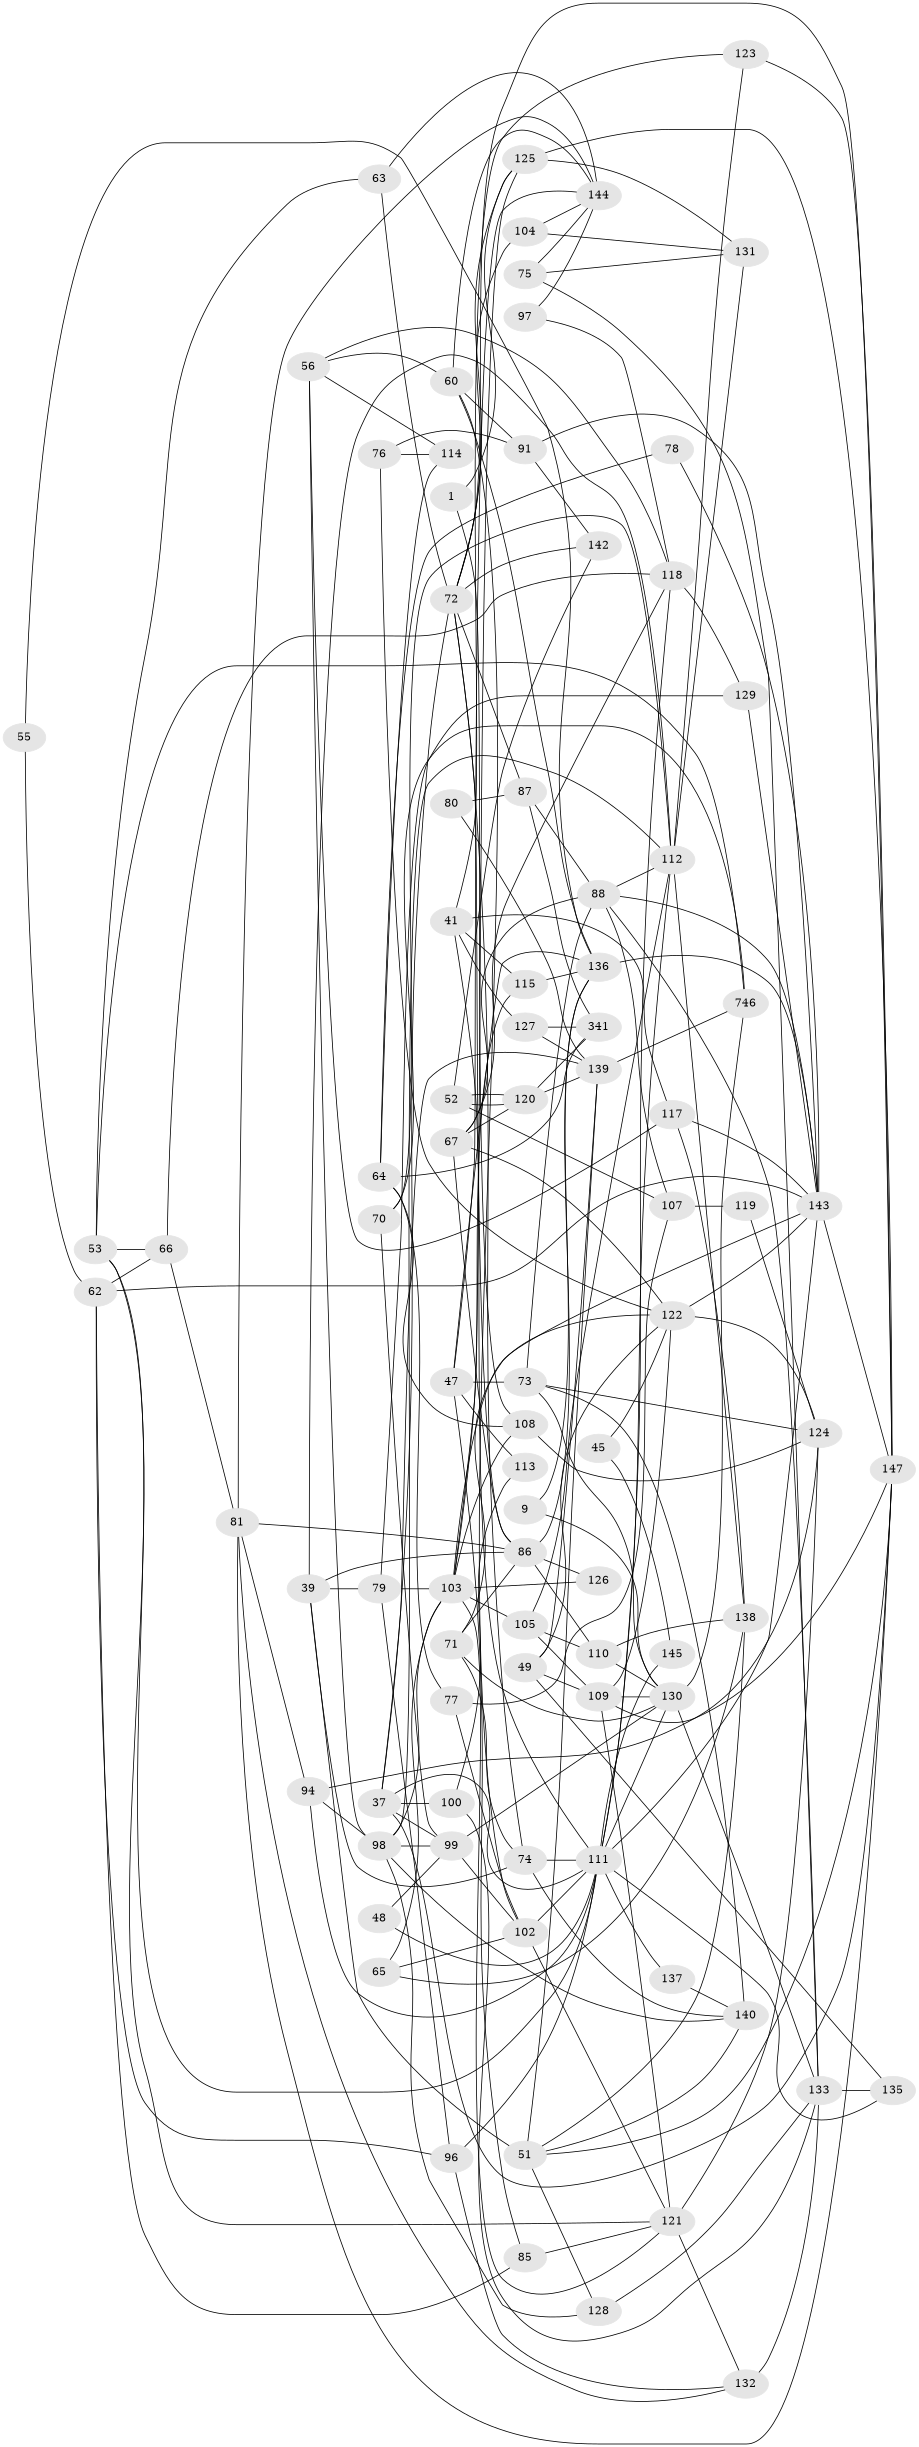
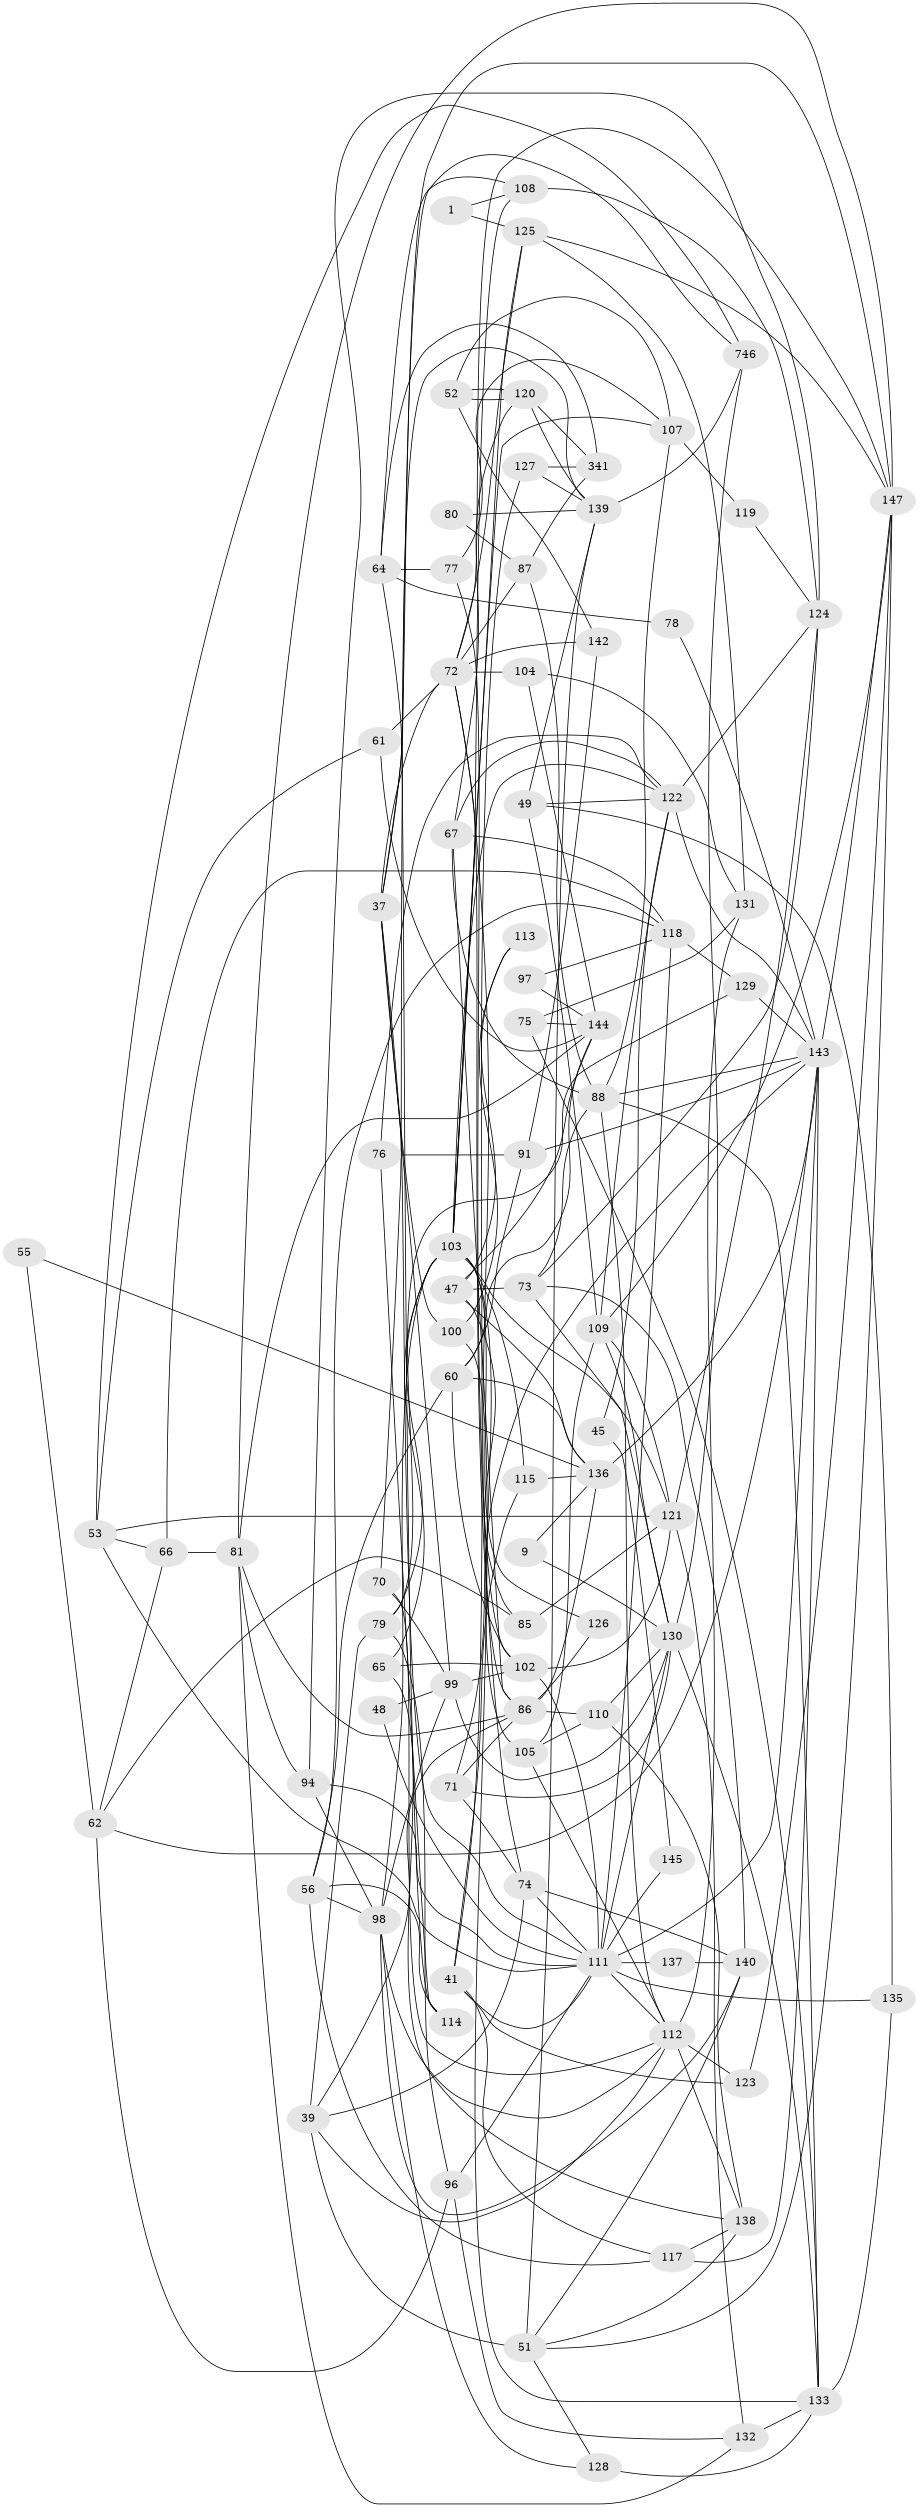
node "63": label "63" -> "61"
edge "107" -- "103": added
